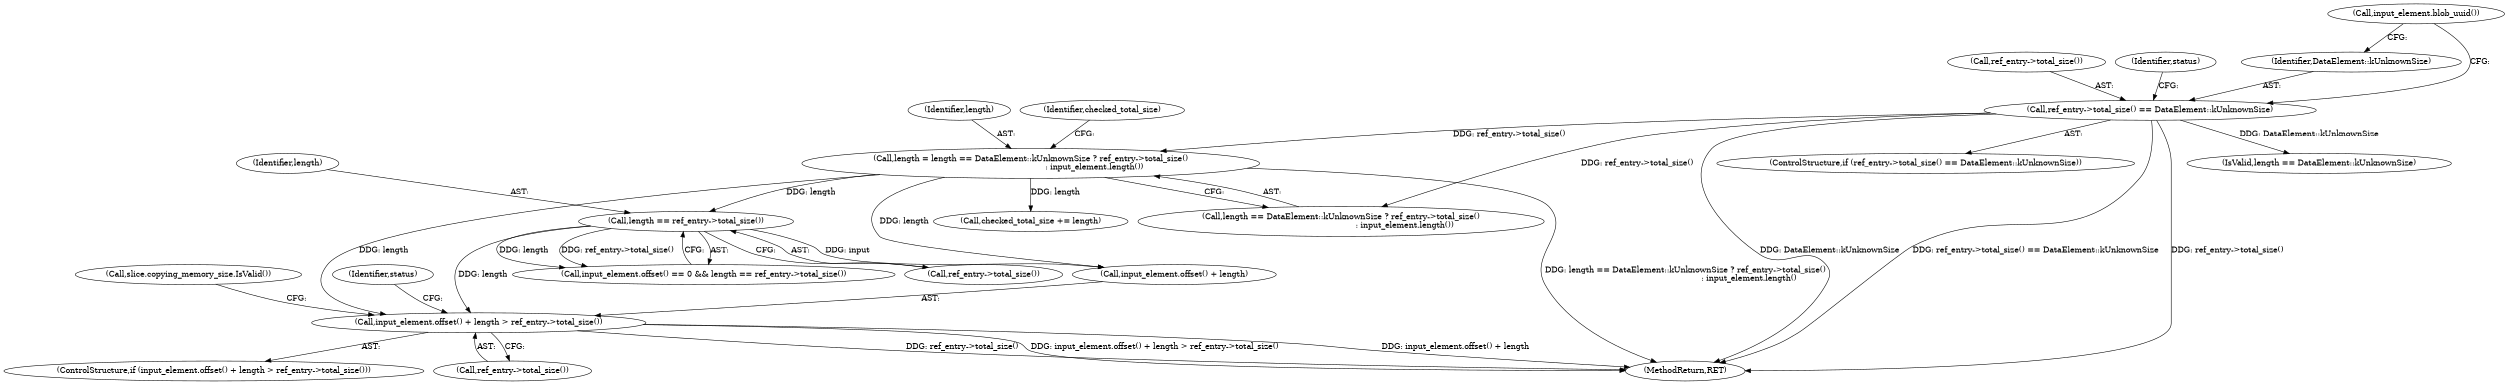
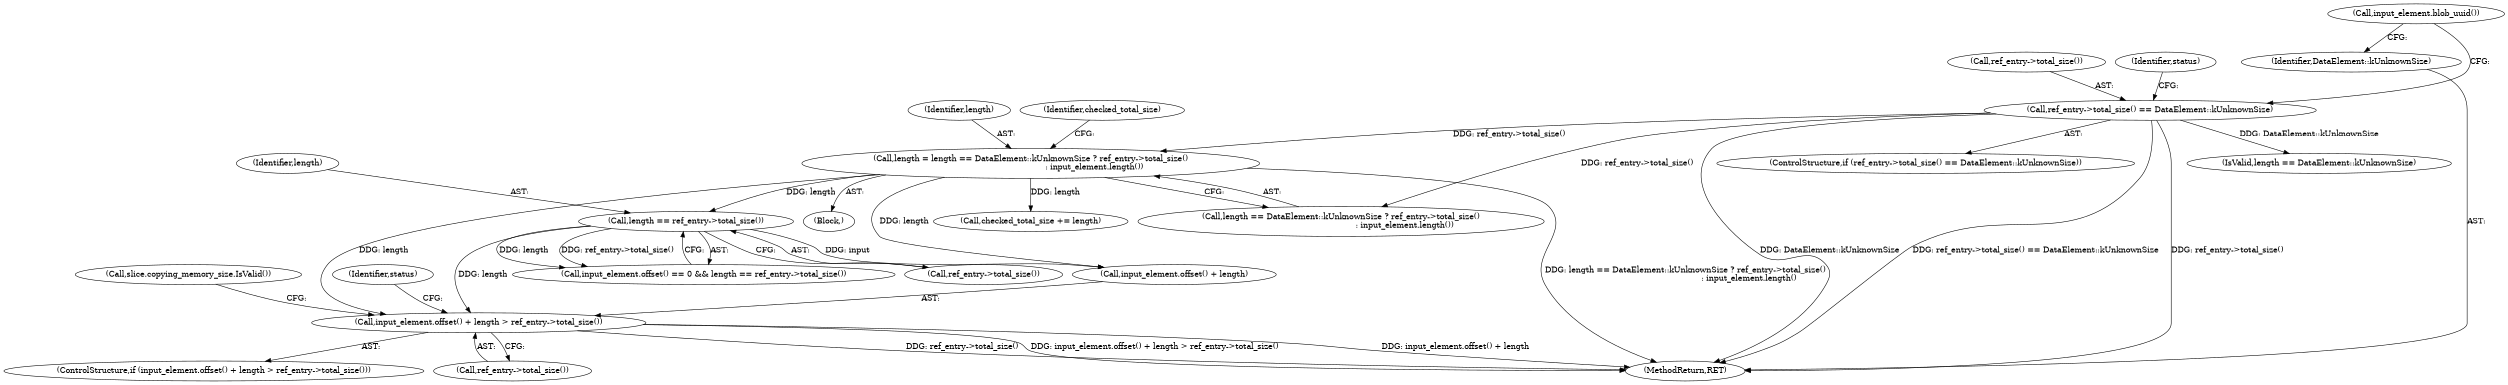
edge "(Identifier,DataElement::kUnknownSize)" -> "(Call,ref_entry->total_size() == DataElement::kUnknownSize)": now "(Identifier,DataElement::kUnknownSize)" -> "(MethodReturn,RET)"
node "(Block,)": added
